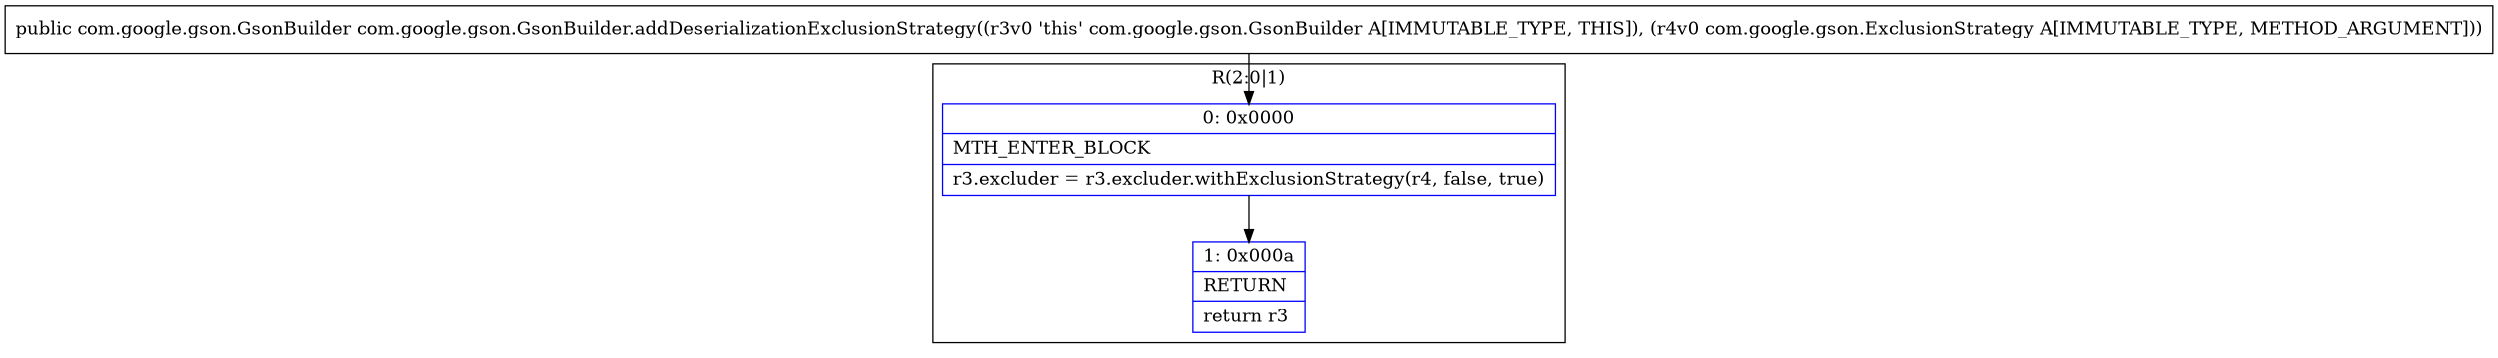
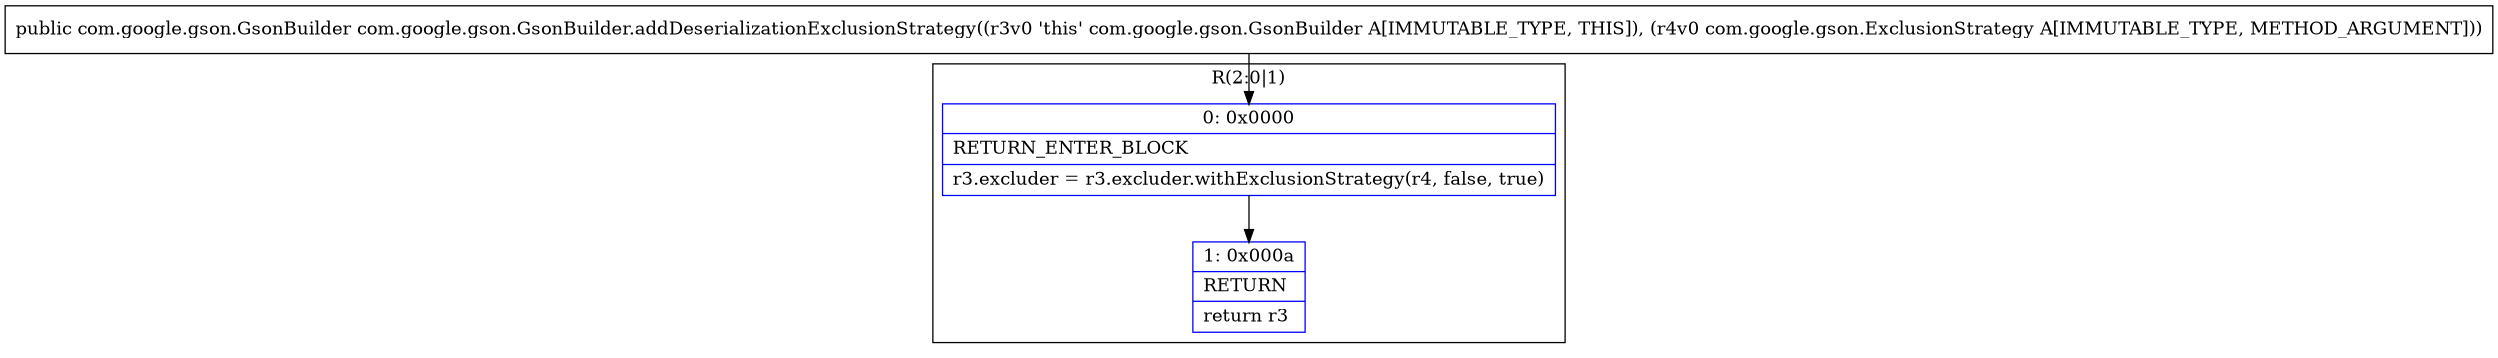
node "0: 0x0000": text "MTH_ENTER_BLOCK" -> "RETURN_ENTER_BLOCK"
